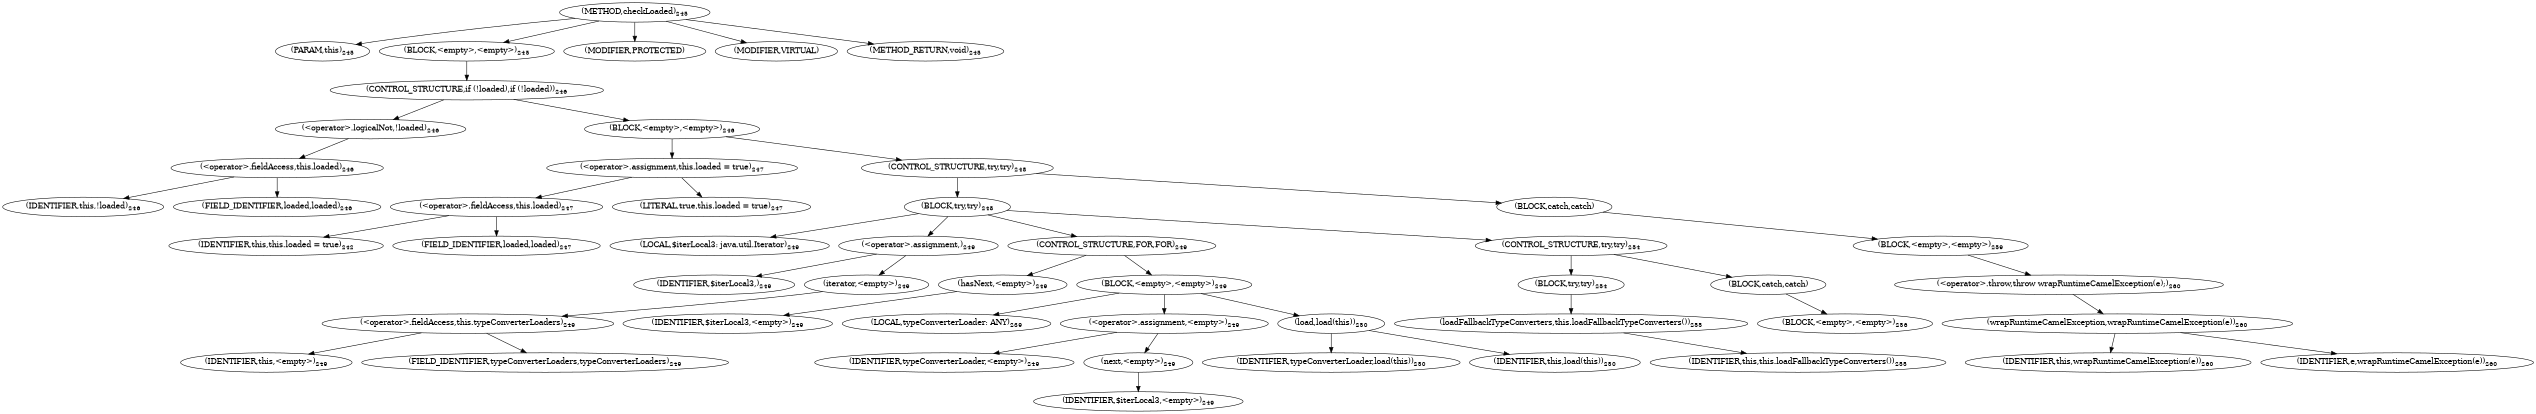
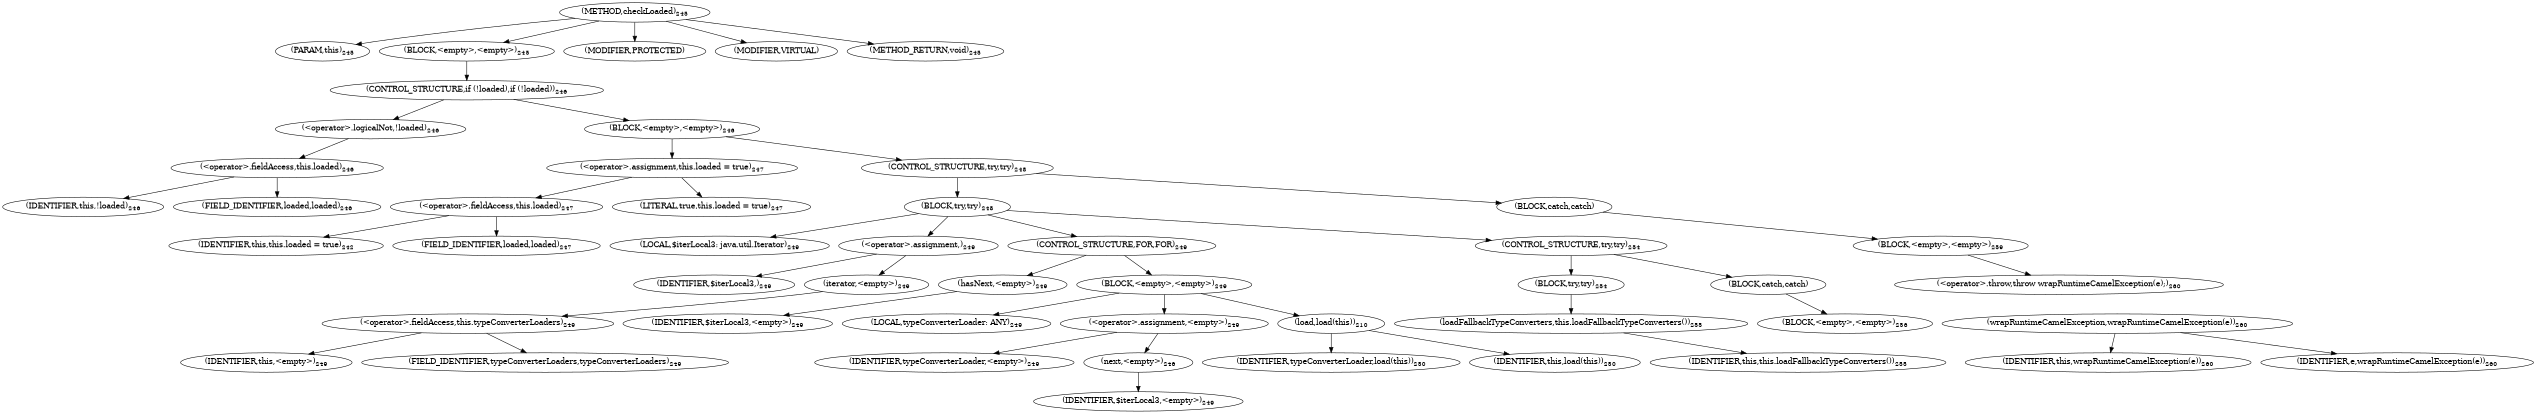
edge "(<operator>.throw,throw wrapRuntimeCamelException(e);)" -> "(wrapRuntimeCamelException,wrapRuntimeCamelException(e))": removed
node "(LOCAL,typeConverterLoader: ANY)": text "239" -> "249"
node "(load,load(this))": text "250" -> "210"
node "(next,<empty>)": text "249" -> "246"
